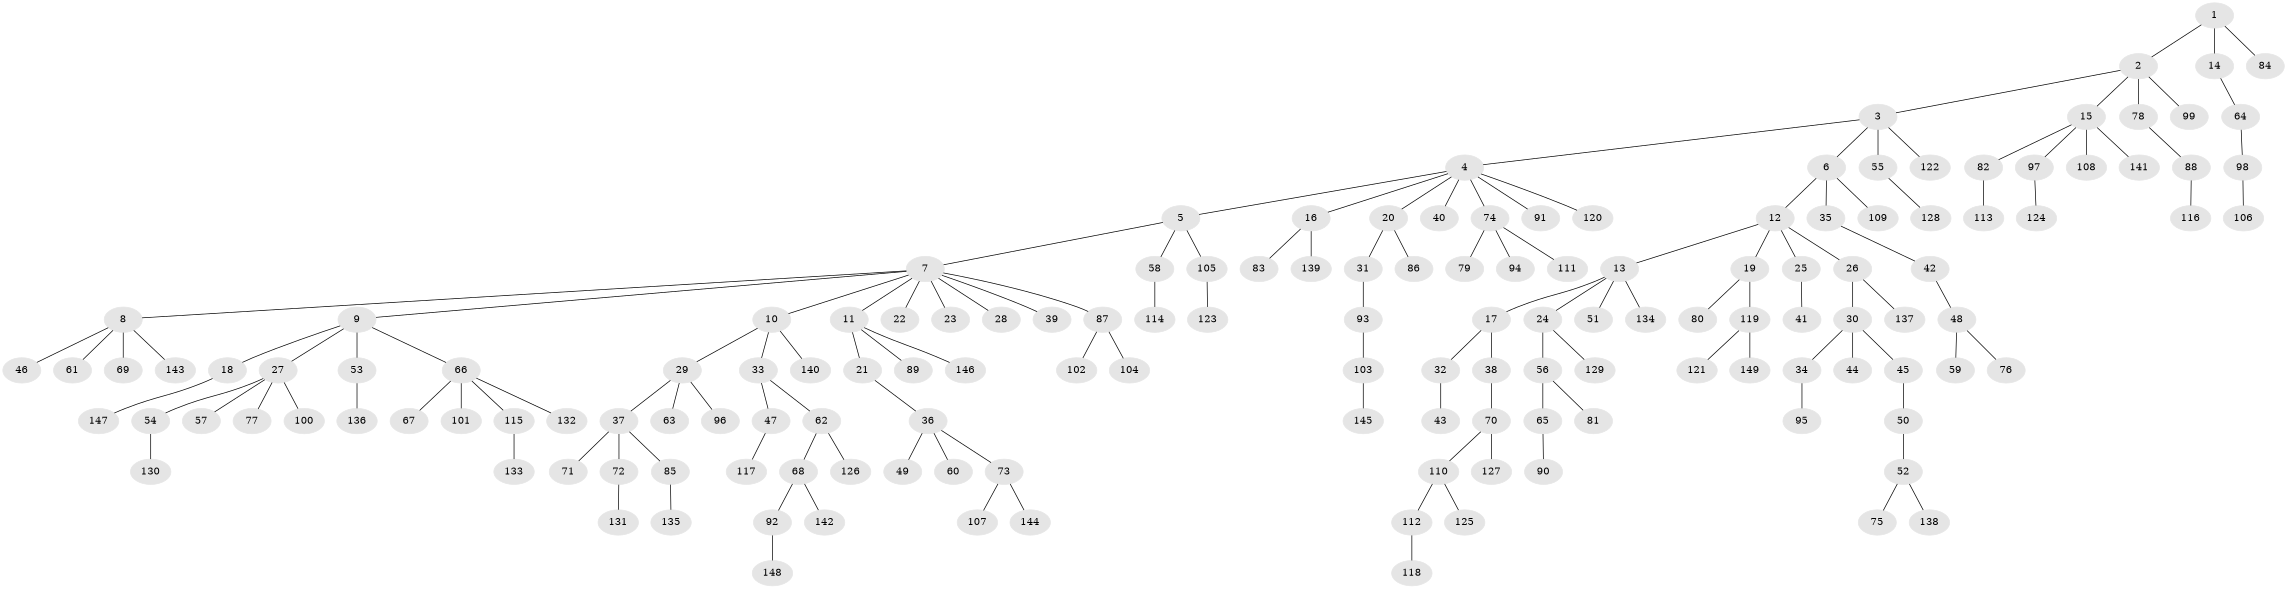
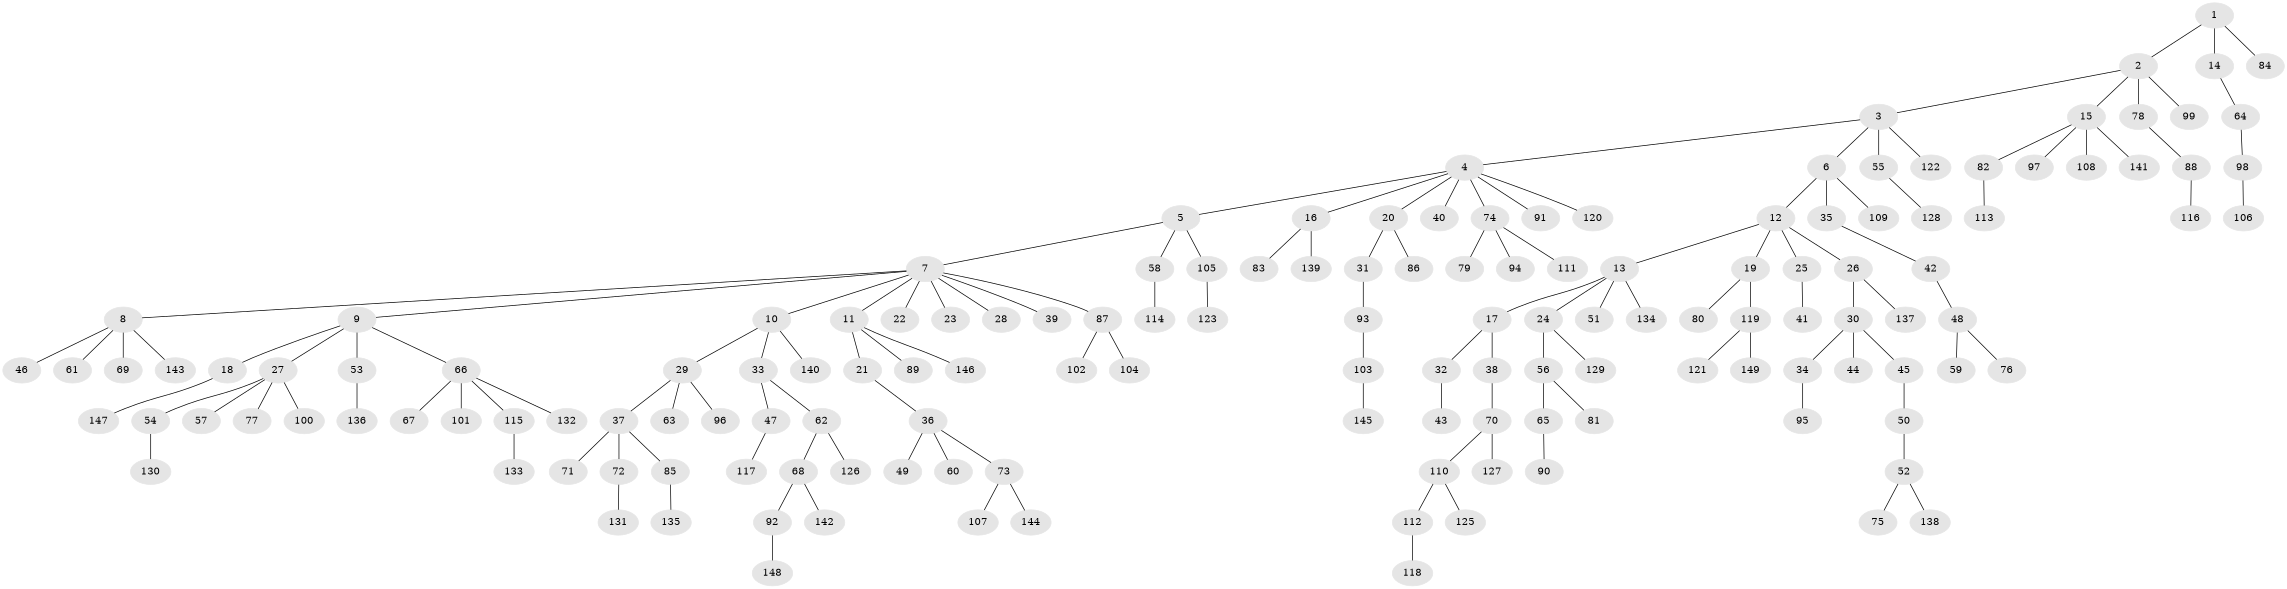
node "124": removed
